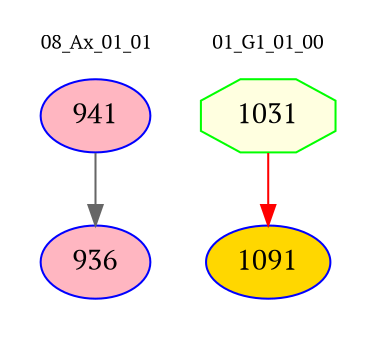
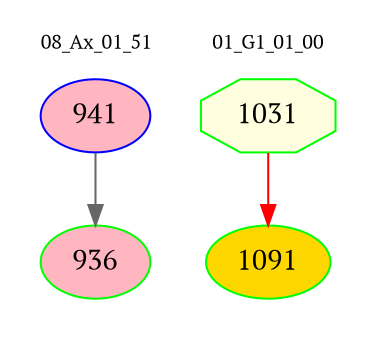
cluster "08_Ax_01_01": label "08_Ax_01_01" -> "08_Ax_01_51"
node "936": color blue -> green
node "1091": color blue -> green
